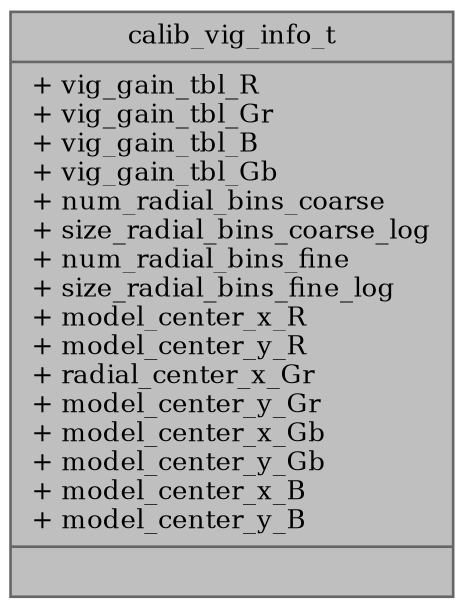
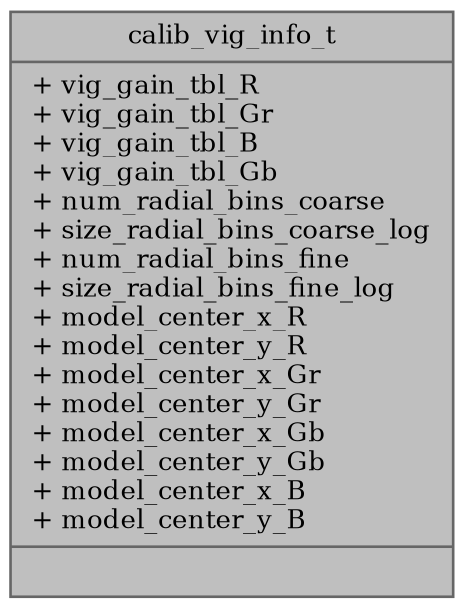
node "calib_vig_info_t": text "+ radial_center_x_Gr" -> "+ model_center_x_Gr"
